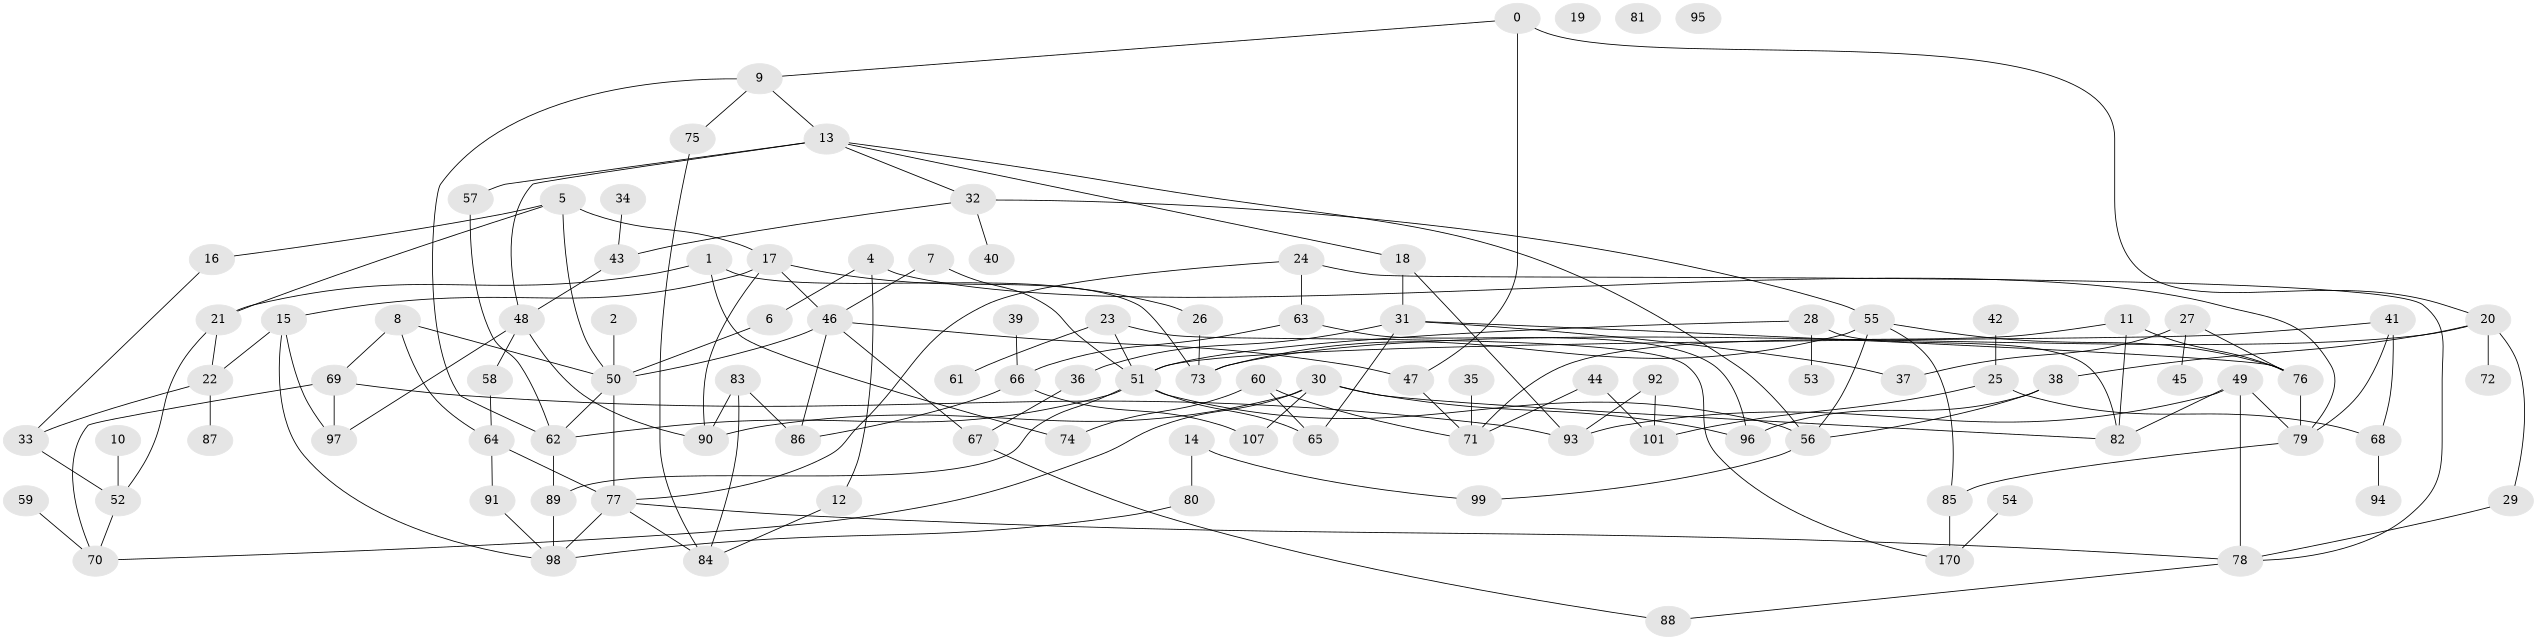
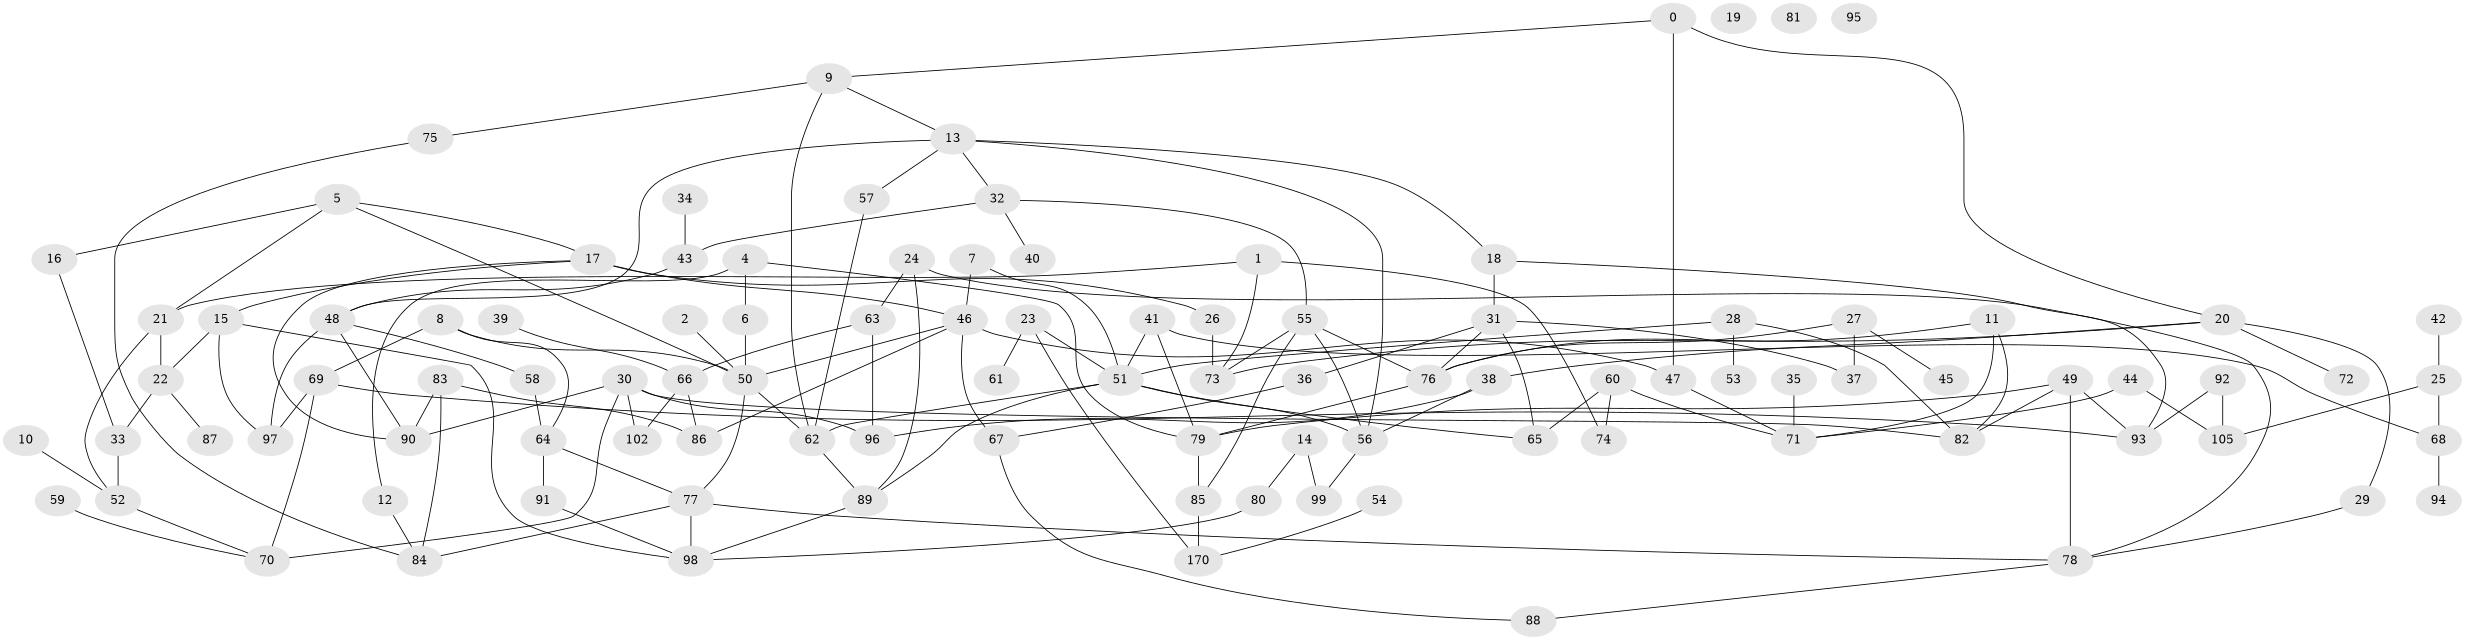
edge "24" -- "77": now "24" -- "89"
node "107": label "107" -> "102"
node "101": label "101" -> "105"
